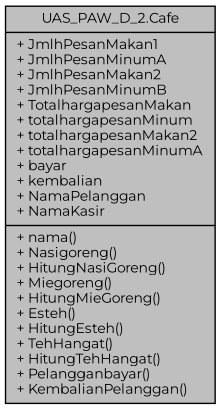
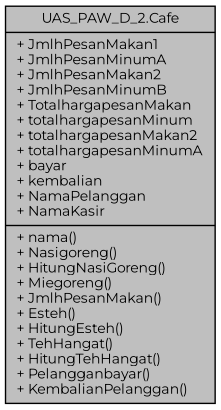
node "UAS_PAW_D_2.Cafe": text "+ HitungMieGoreng()" -> "+ JmlhPesanMakan()"
